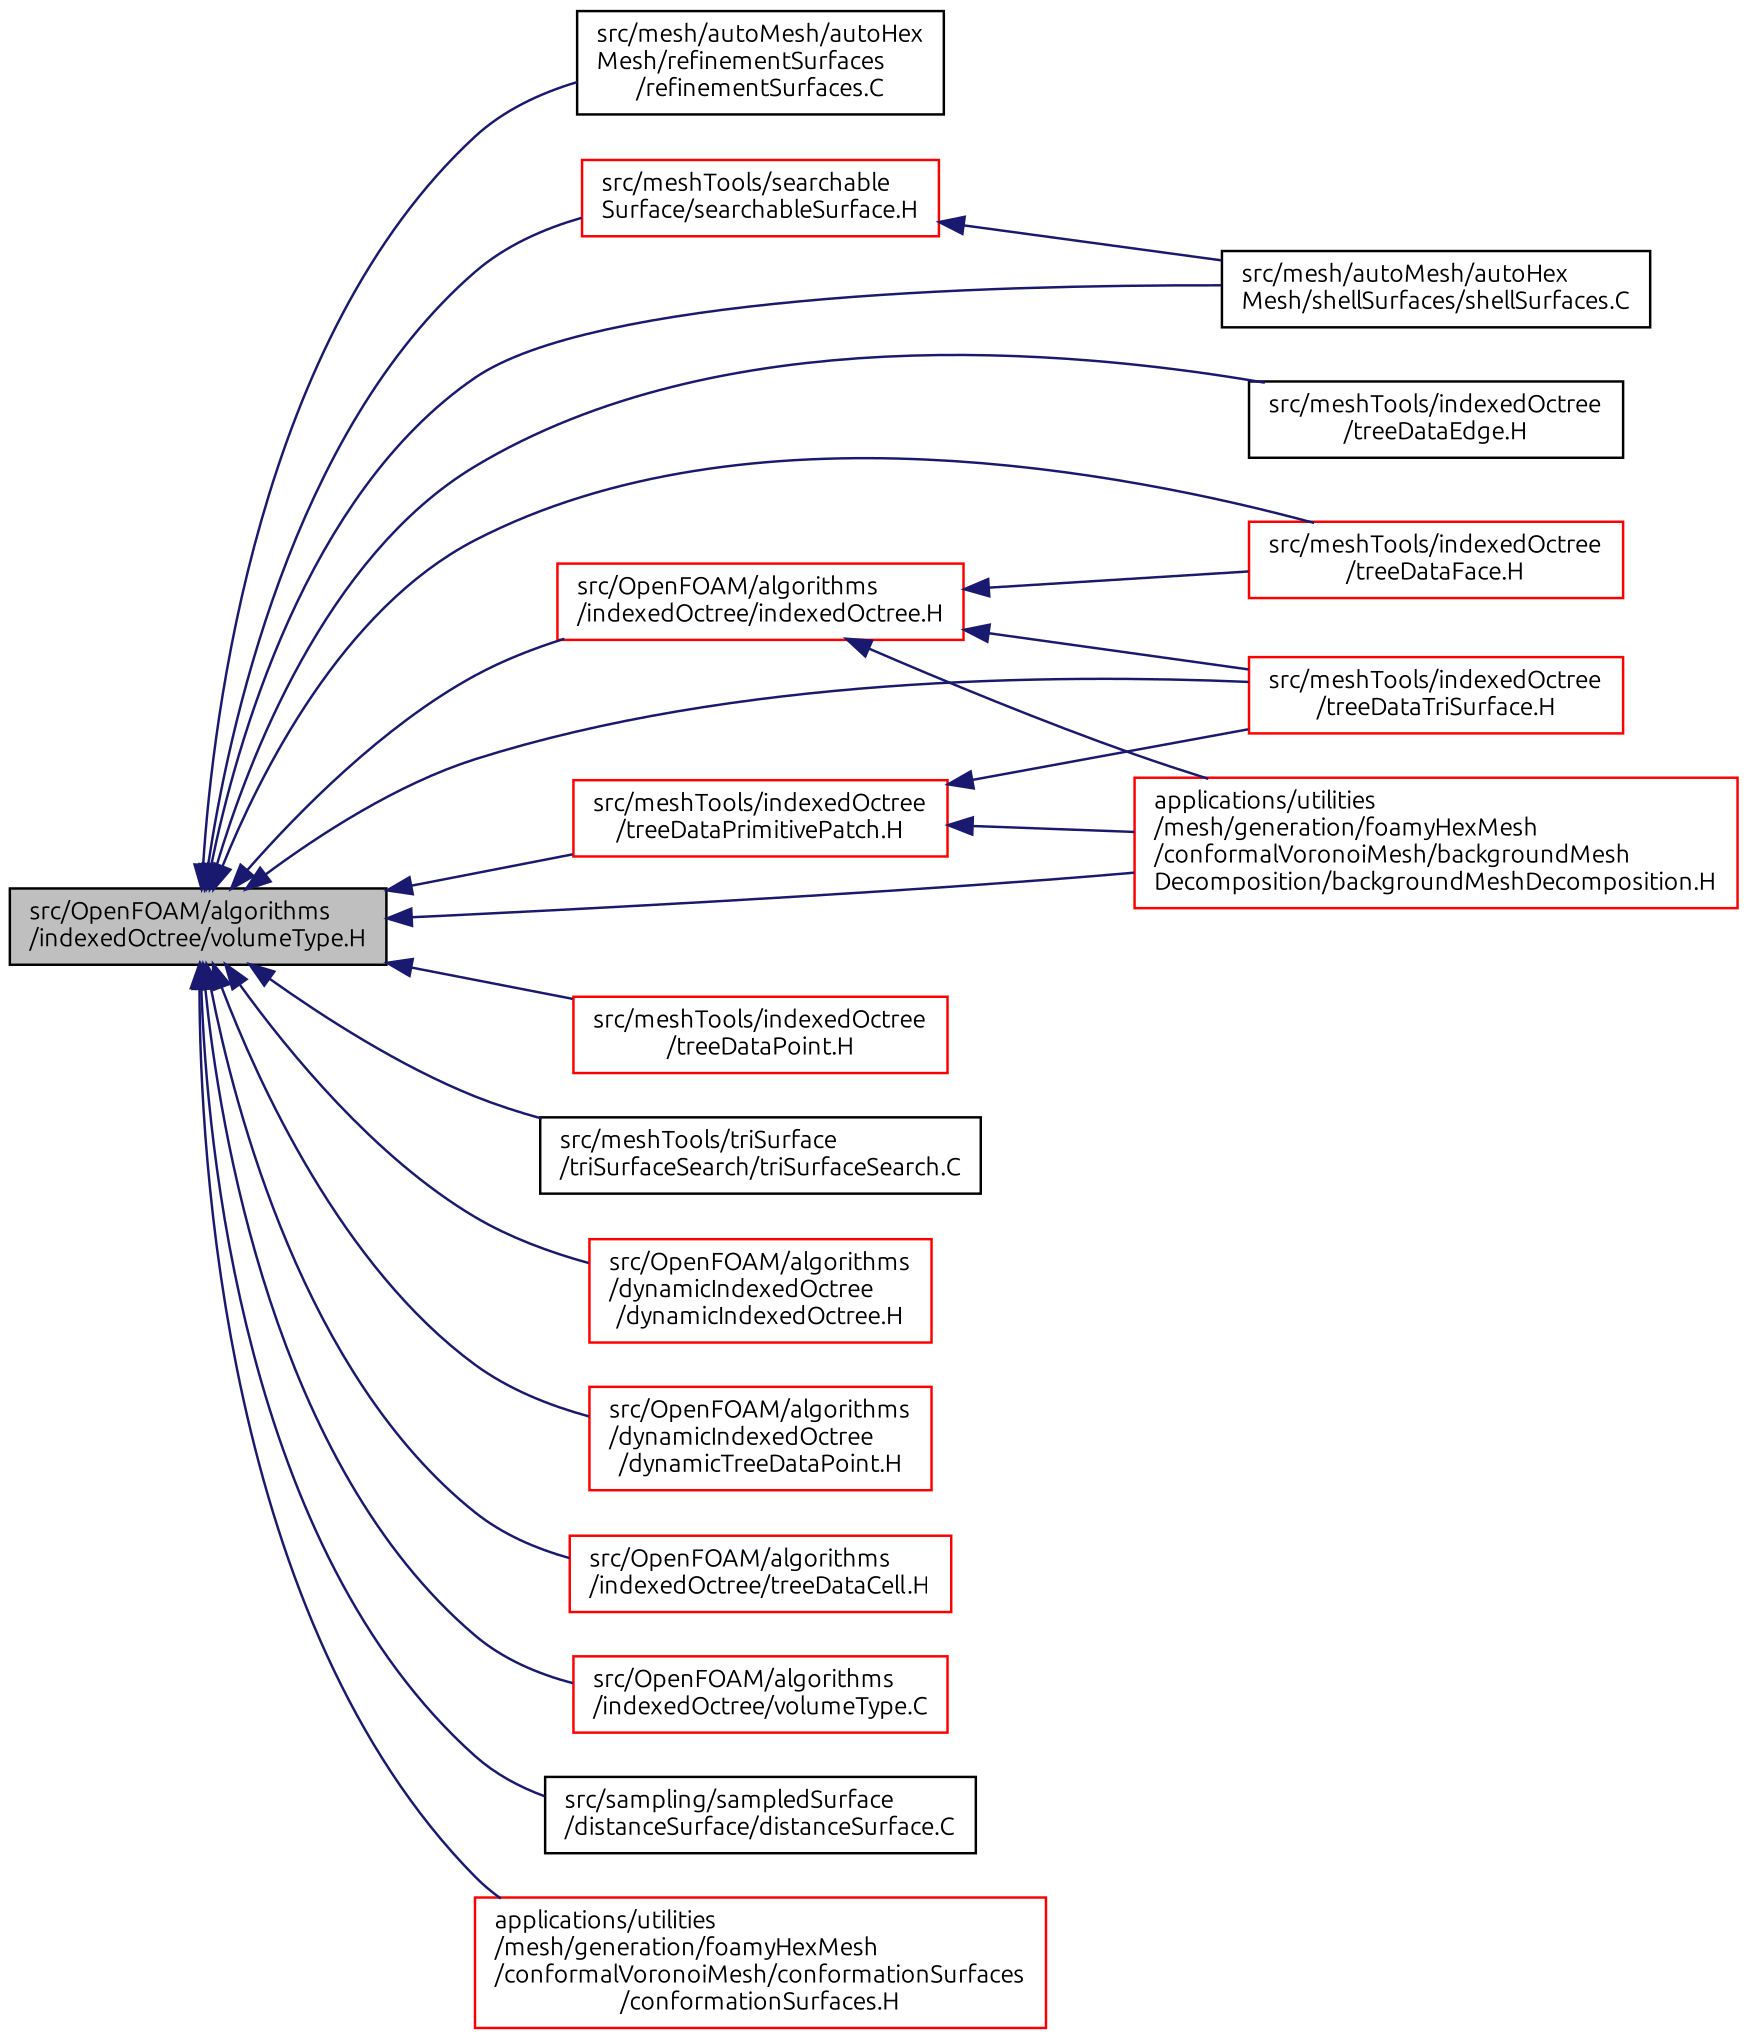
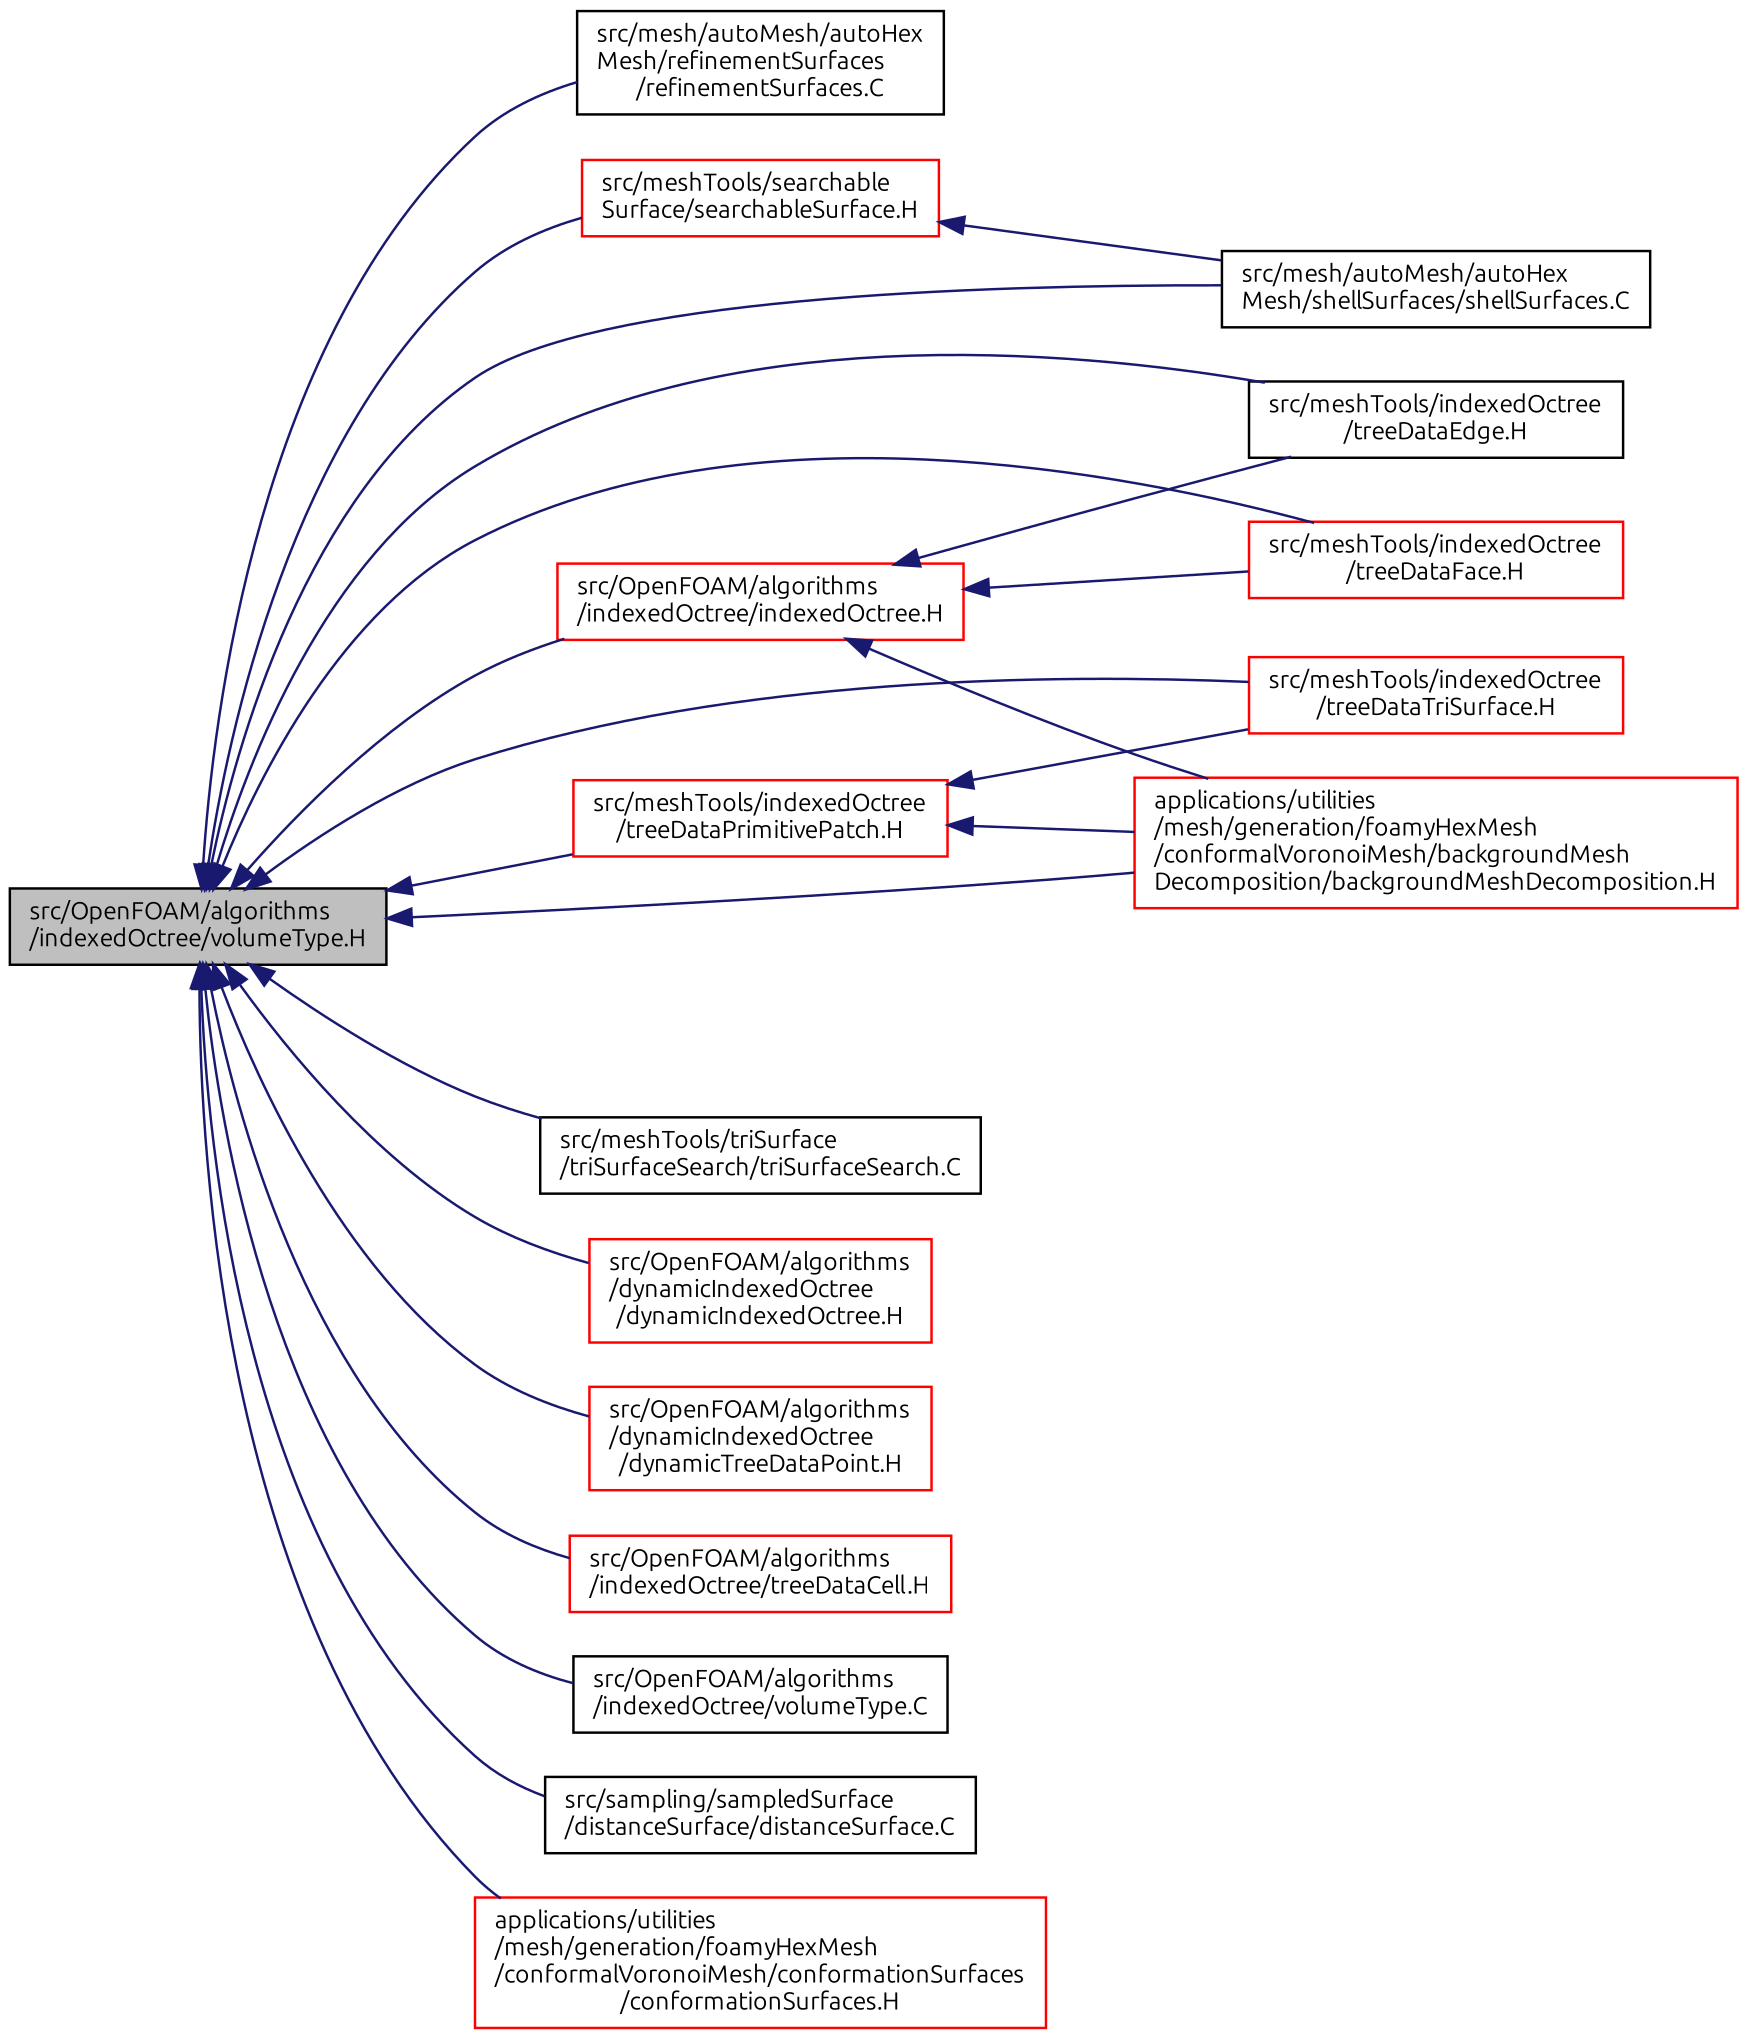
edge "src/meshTools/indexedOctree /treeDataTriSurface.H" -> "src/OpenFOAM/algorithms /indexedOctree/indexedOctree.H": now "src/meshTools/indexedOctree /treeDataEdge.H" -> "src/OpenFOAM/algorithms /indexedOctree/indexedOctree.H"
node "src/meshTools/indexedOctree /treeDataPoint.H": removed
node "src/OpenFOAM/algorithms /indexedOctree/volumeType.C": color red -> black
